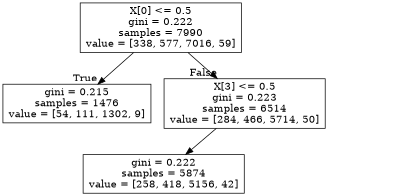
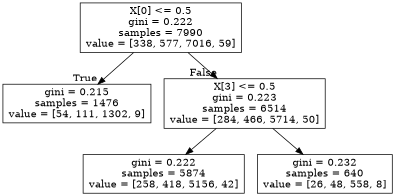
node "gini = 0.232 samples = 640 value = [26, 48, 558, 8]": added
